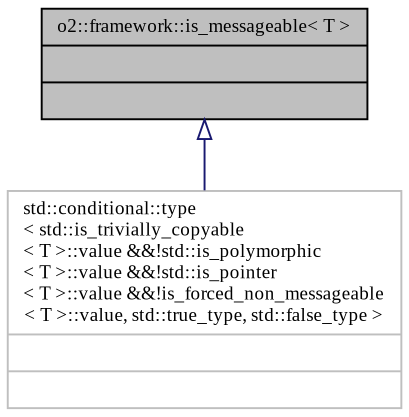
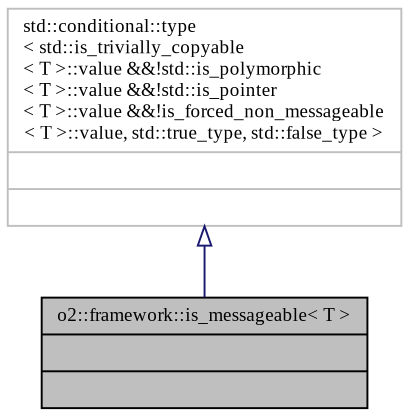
edge "std::conditional::type" -> "o2::framework::is_messageable< T >": reversed
